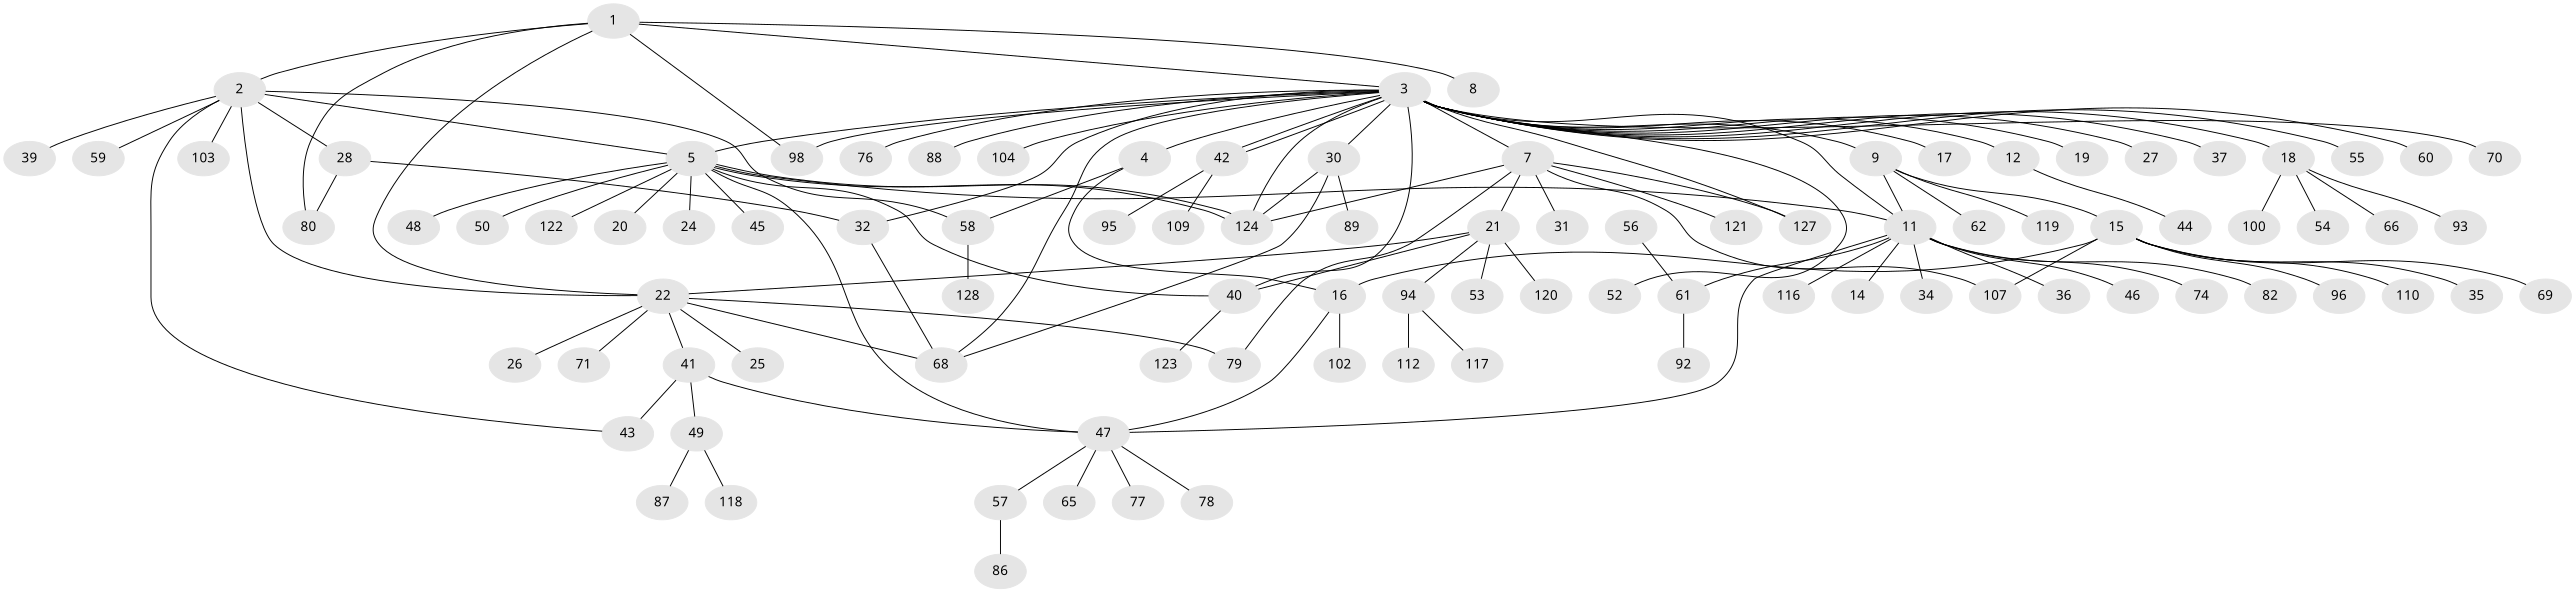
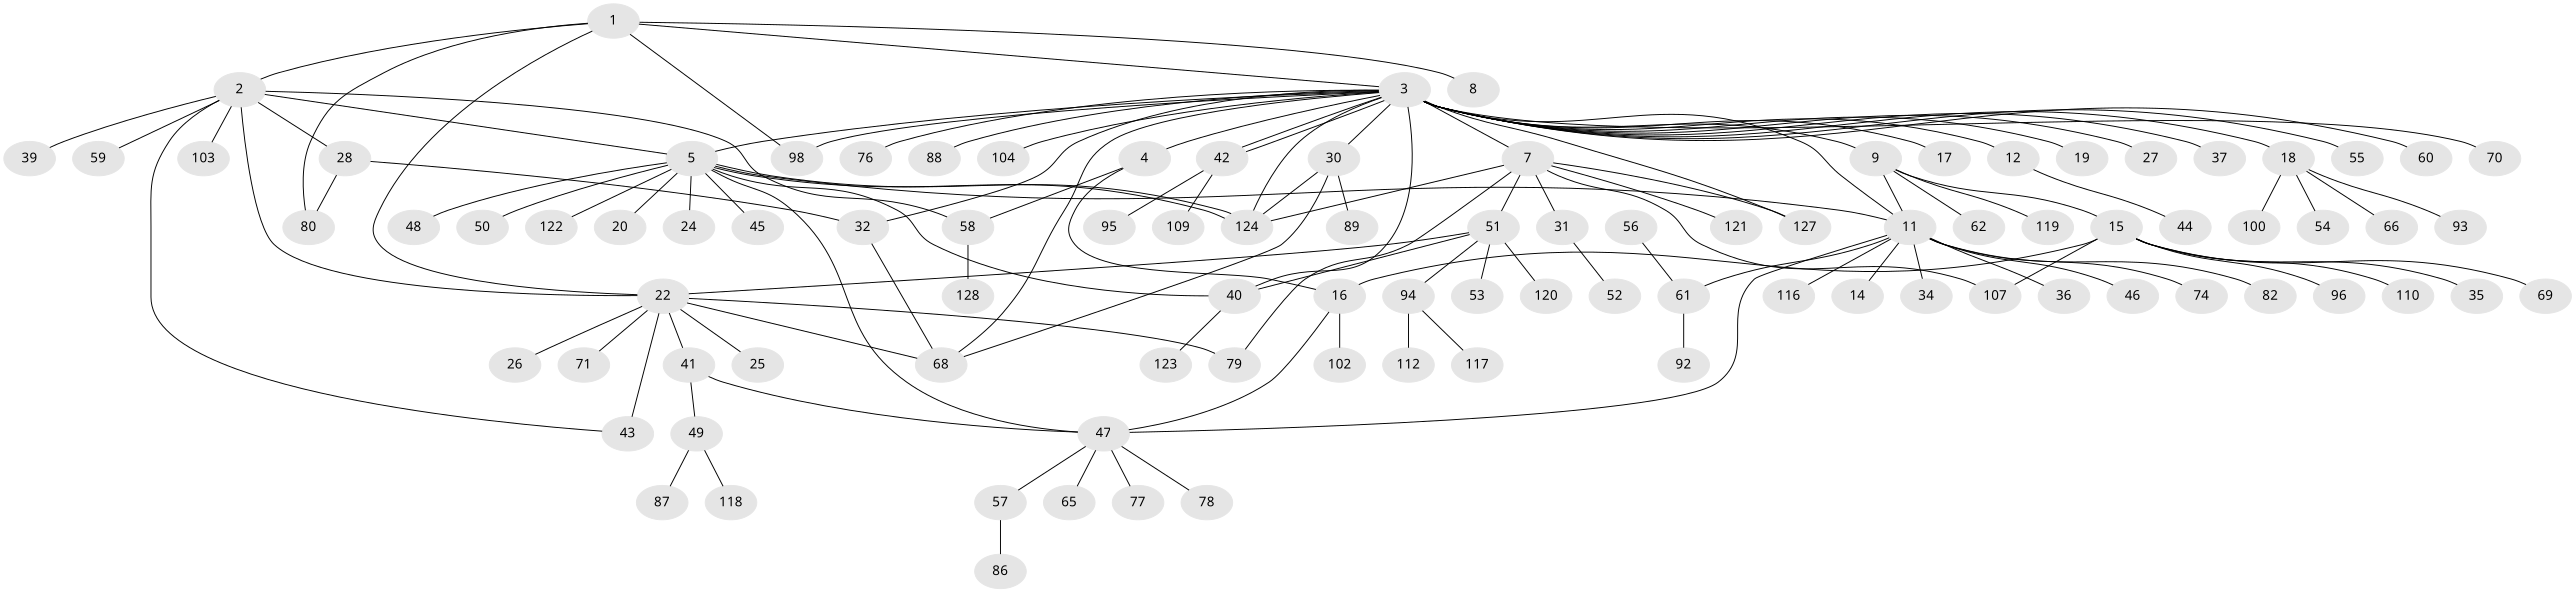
edge "3" -- "52": now "31" -- "52"
node "21": label "21" -> "51"
edge "41" -- "43": now "22" -- "43"
